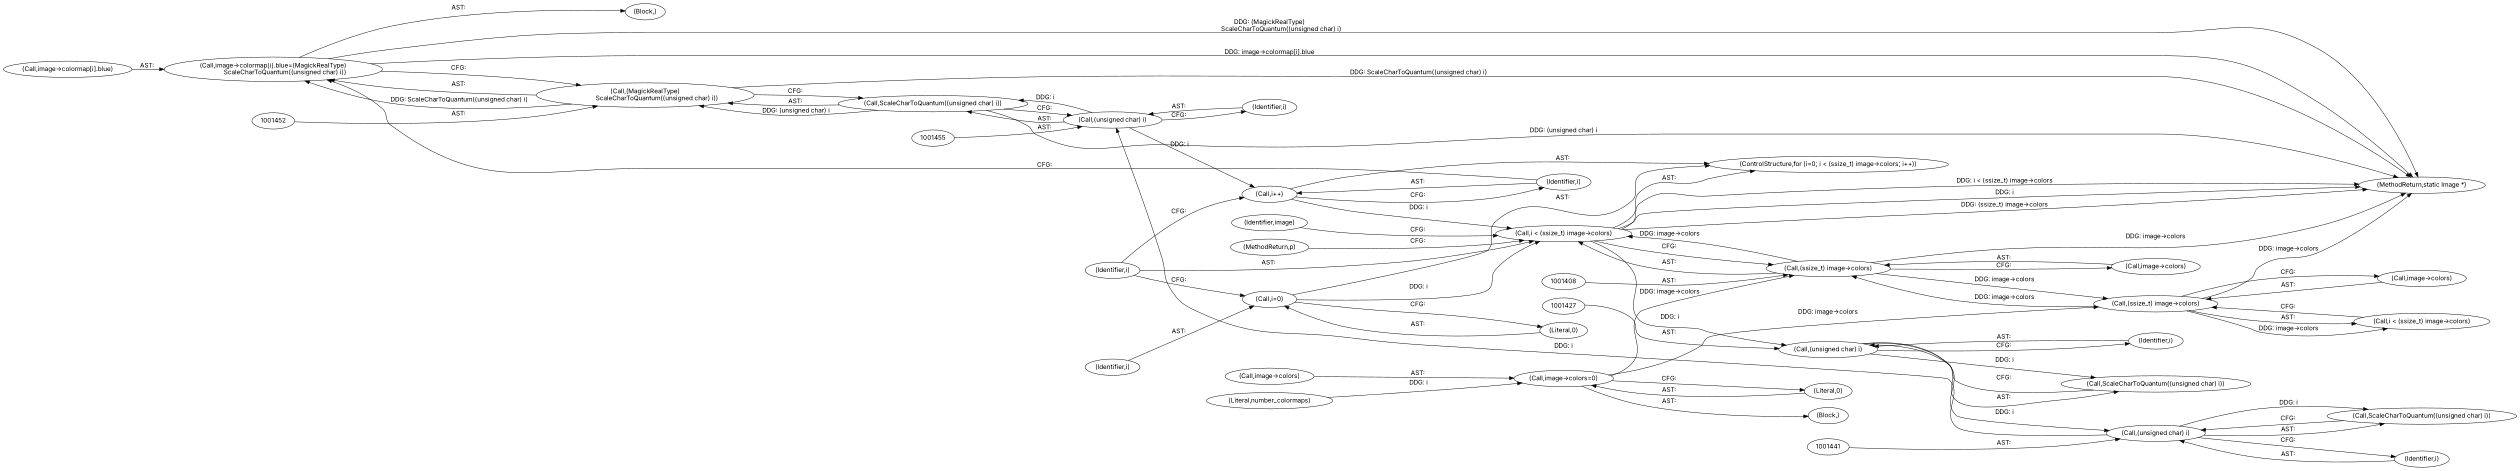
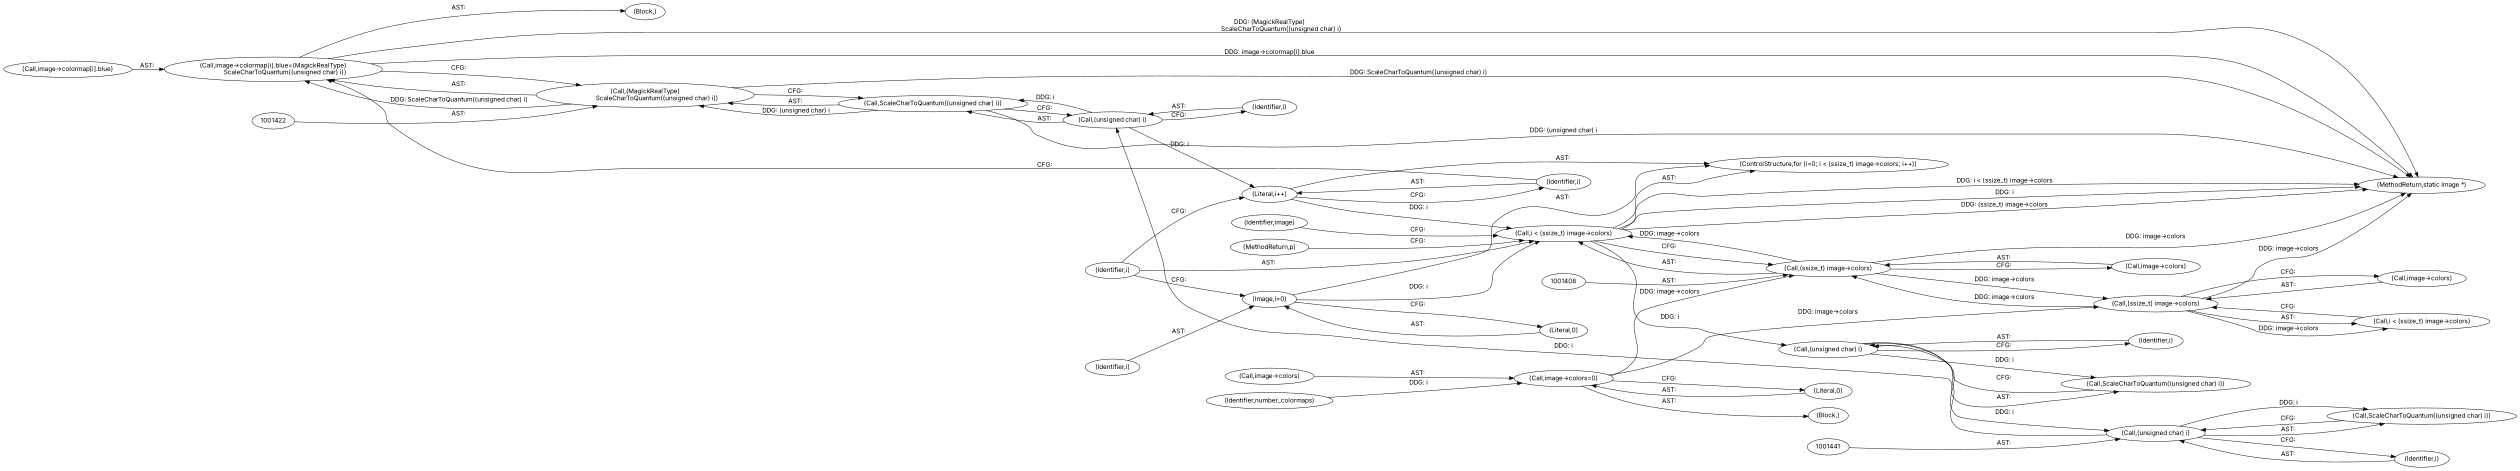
node "1001452": label "1001452" -> "1001422"
node "1001455": removed
node "(Call,i++)": label "(Call,i++)" -> "(Literal,i++)"
node "(Call,i=0)": label "(Call,i=0)" -> "(Image,i=0)"
node "1001427": removed
node "(Literal,number_colormaps)": label "(Literal,number_colormaps)" -> "(Identifier,number_colormaps)"
